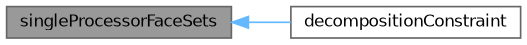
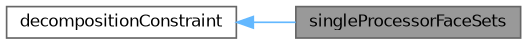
edge "decompositionConstraint" -> "singleProcessorFaceSets": reversed
